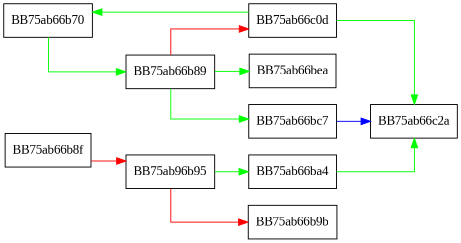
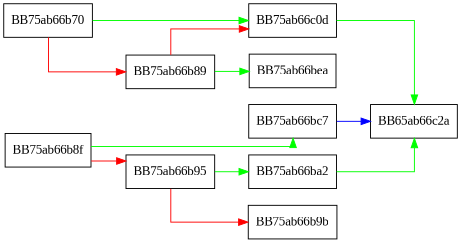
edge "BB75ab66c0d" -> "BB75ab66b70": reversed
edge "BB75ab66b70" -> "BB75ab66b89": color green -> red
edge "BB75ab66b89" -> "BB75ab66bc7": now "BB75ab66b8f" -> "BB75ab66bc7"
node "BB75ab66c2a": label "BB75ab66c2a" -> "BB65ab66c2a"
node "BB75ab96b95": label "BB75ab96b95" -> "BB75ab66b95"
node "BB75ab66ba4": label "BB75ab66ba4" -> "BB75ab66ba2"
